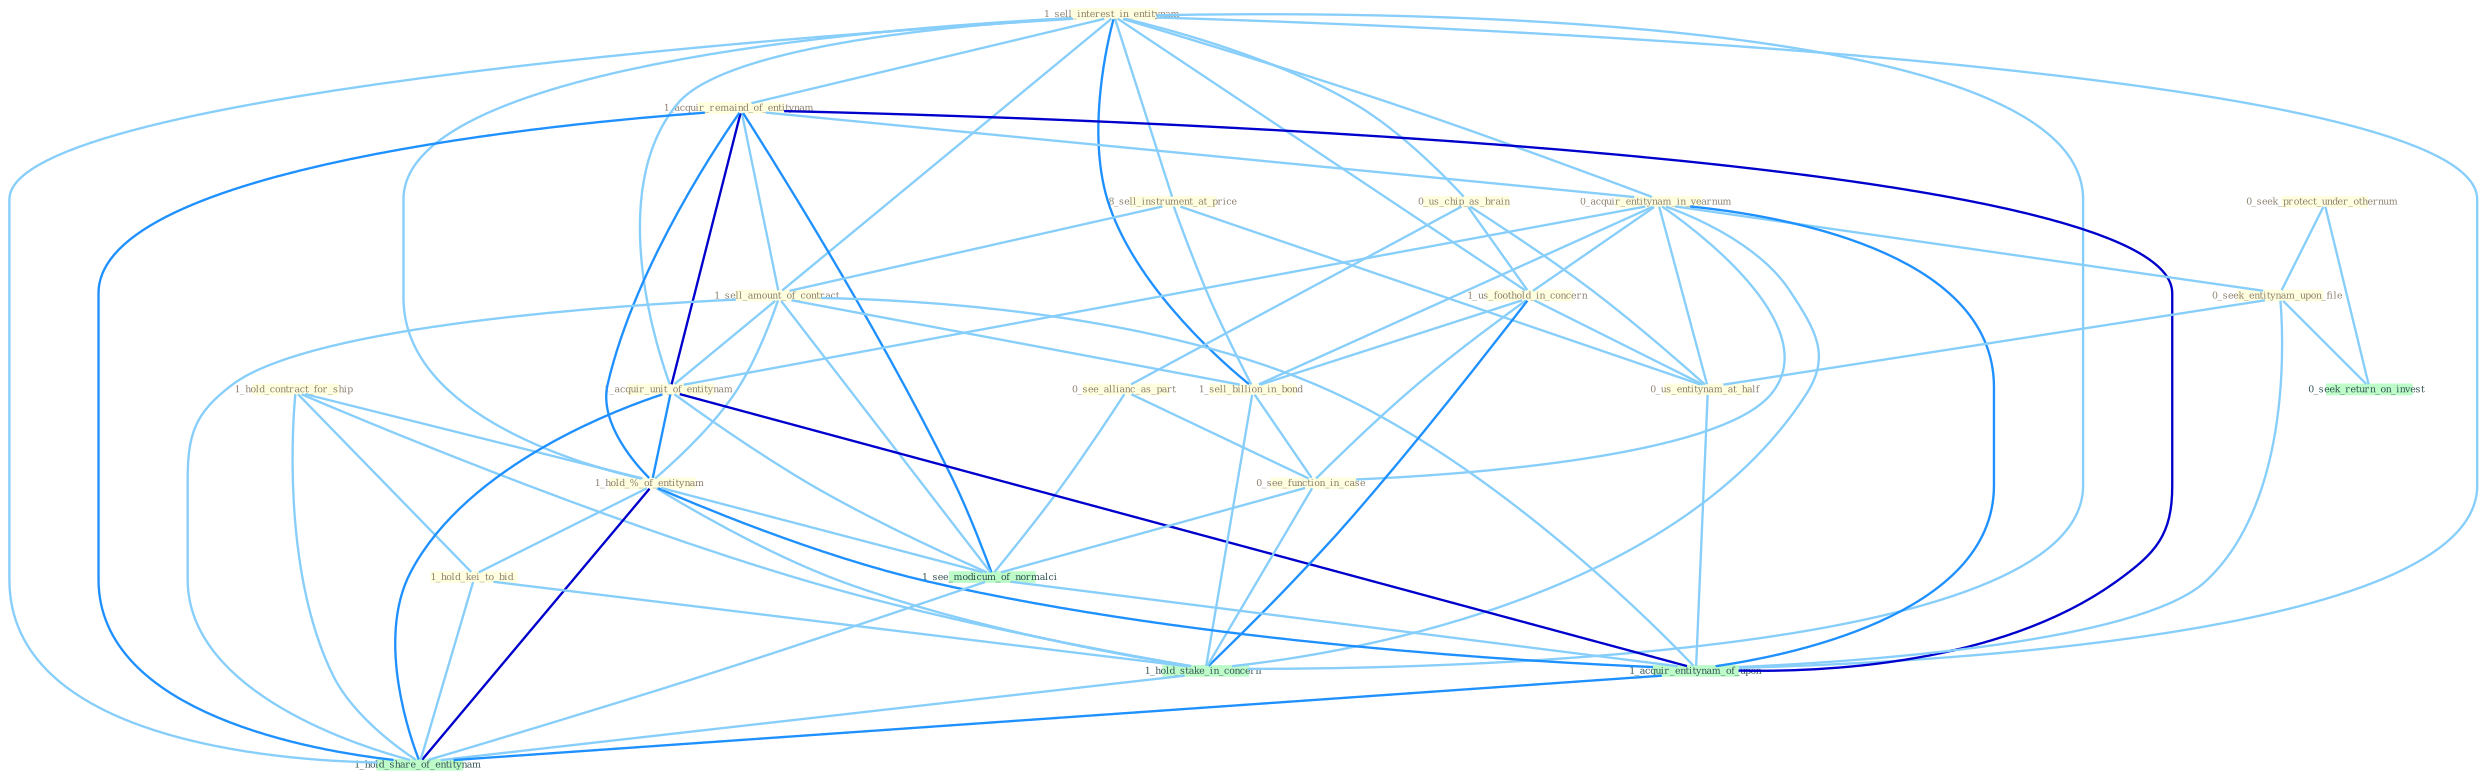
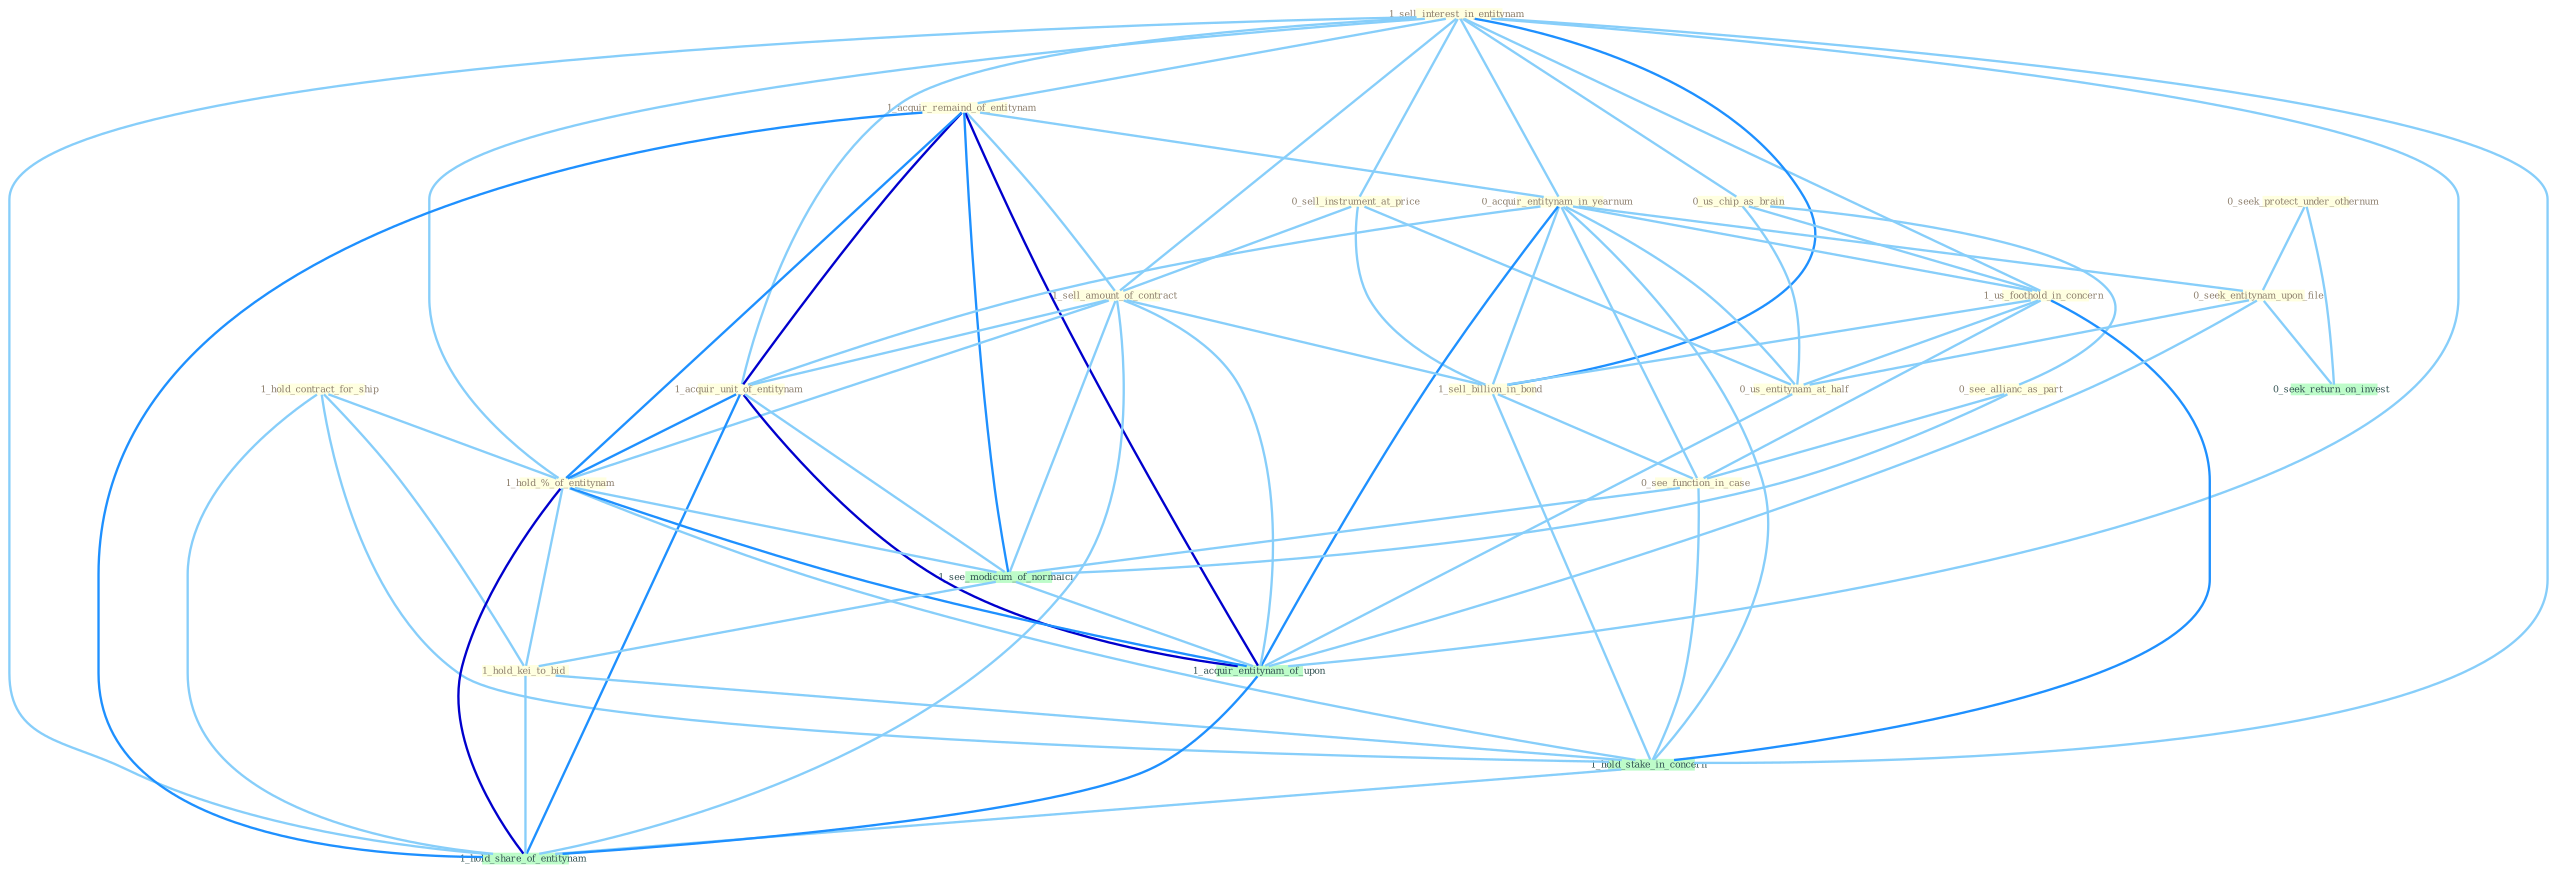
node "8_sell_instrument_at_price": label "8_sell_instrument_at_price" -> "0_sell_instrument_at_price"
edge "1_see_modicum_of_normalci" -- "1_hold_share_of_entitynam": now "1_see_modicum_of_normalci" -- "1_hold_kei_to_bid"
